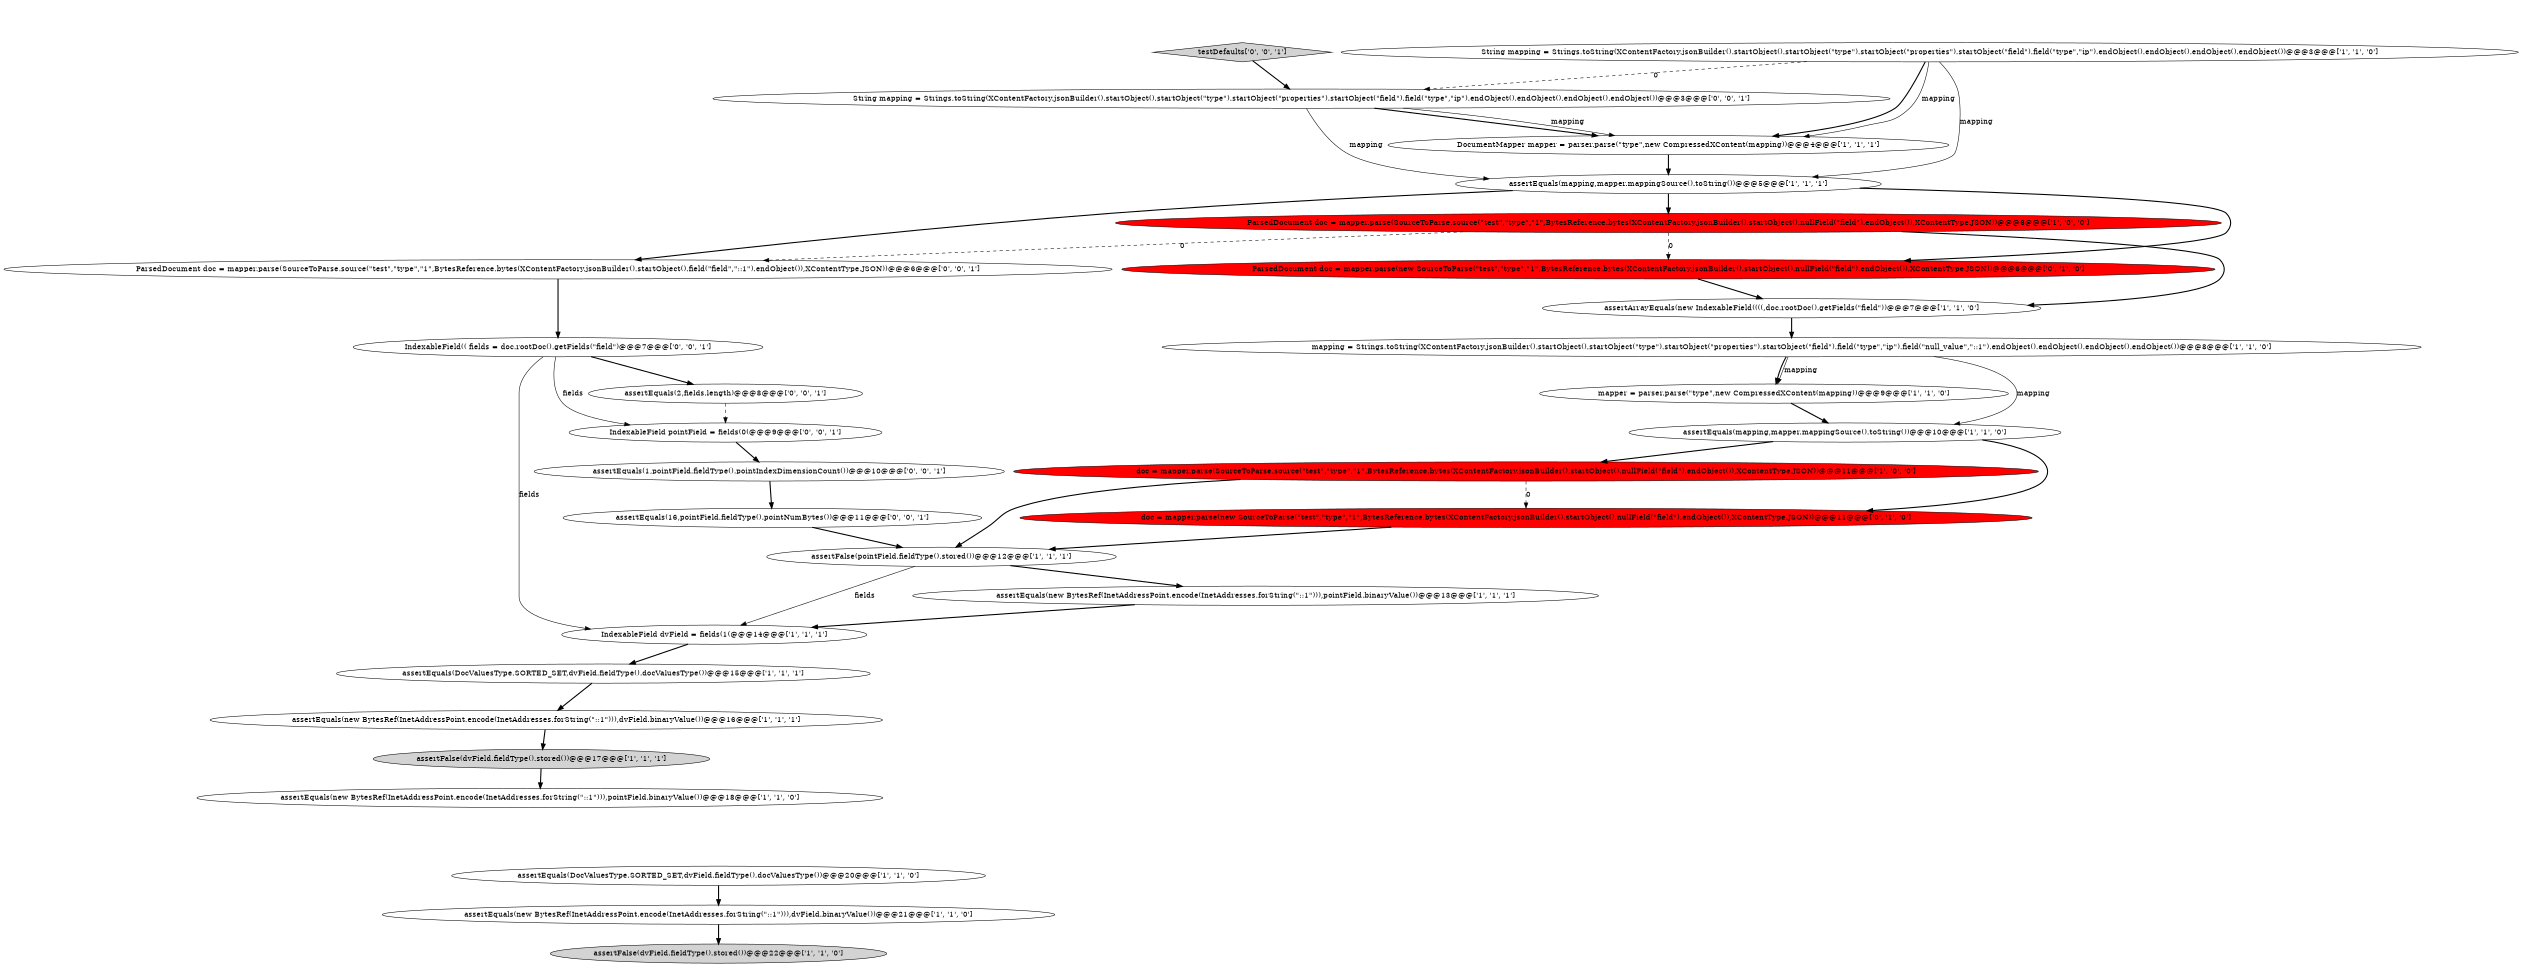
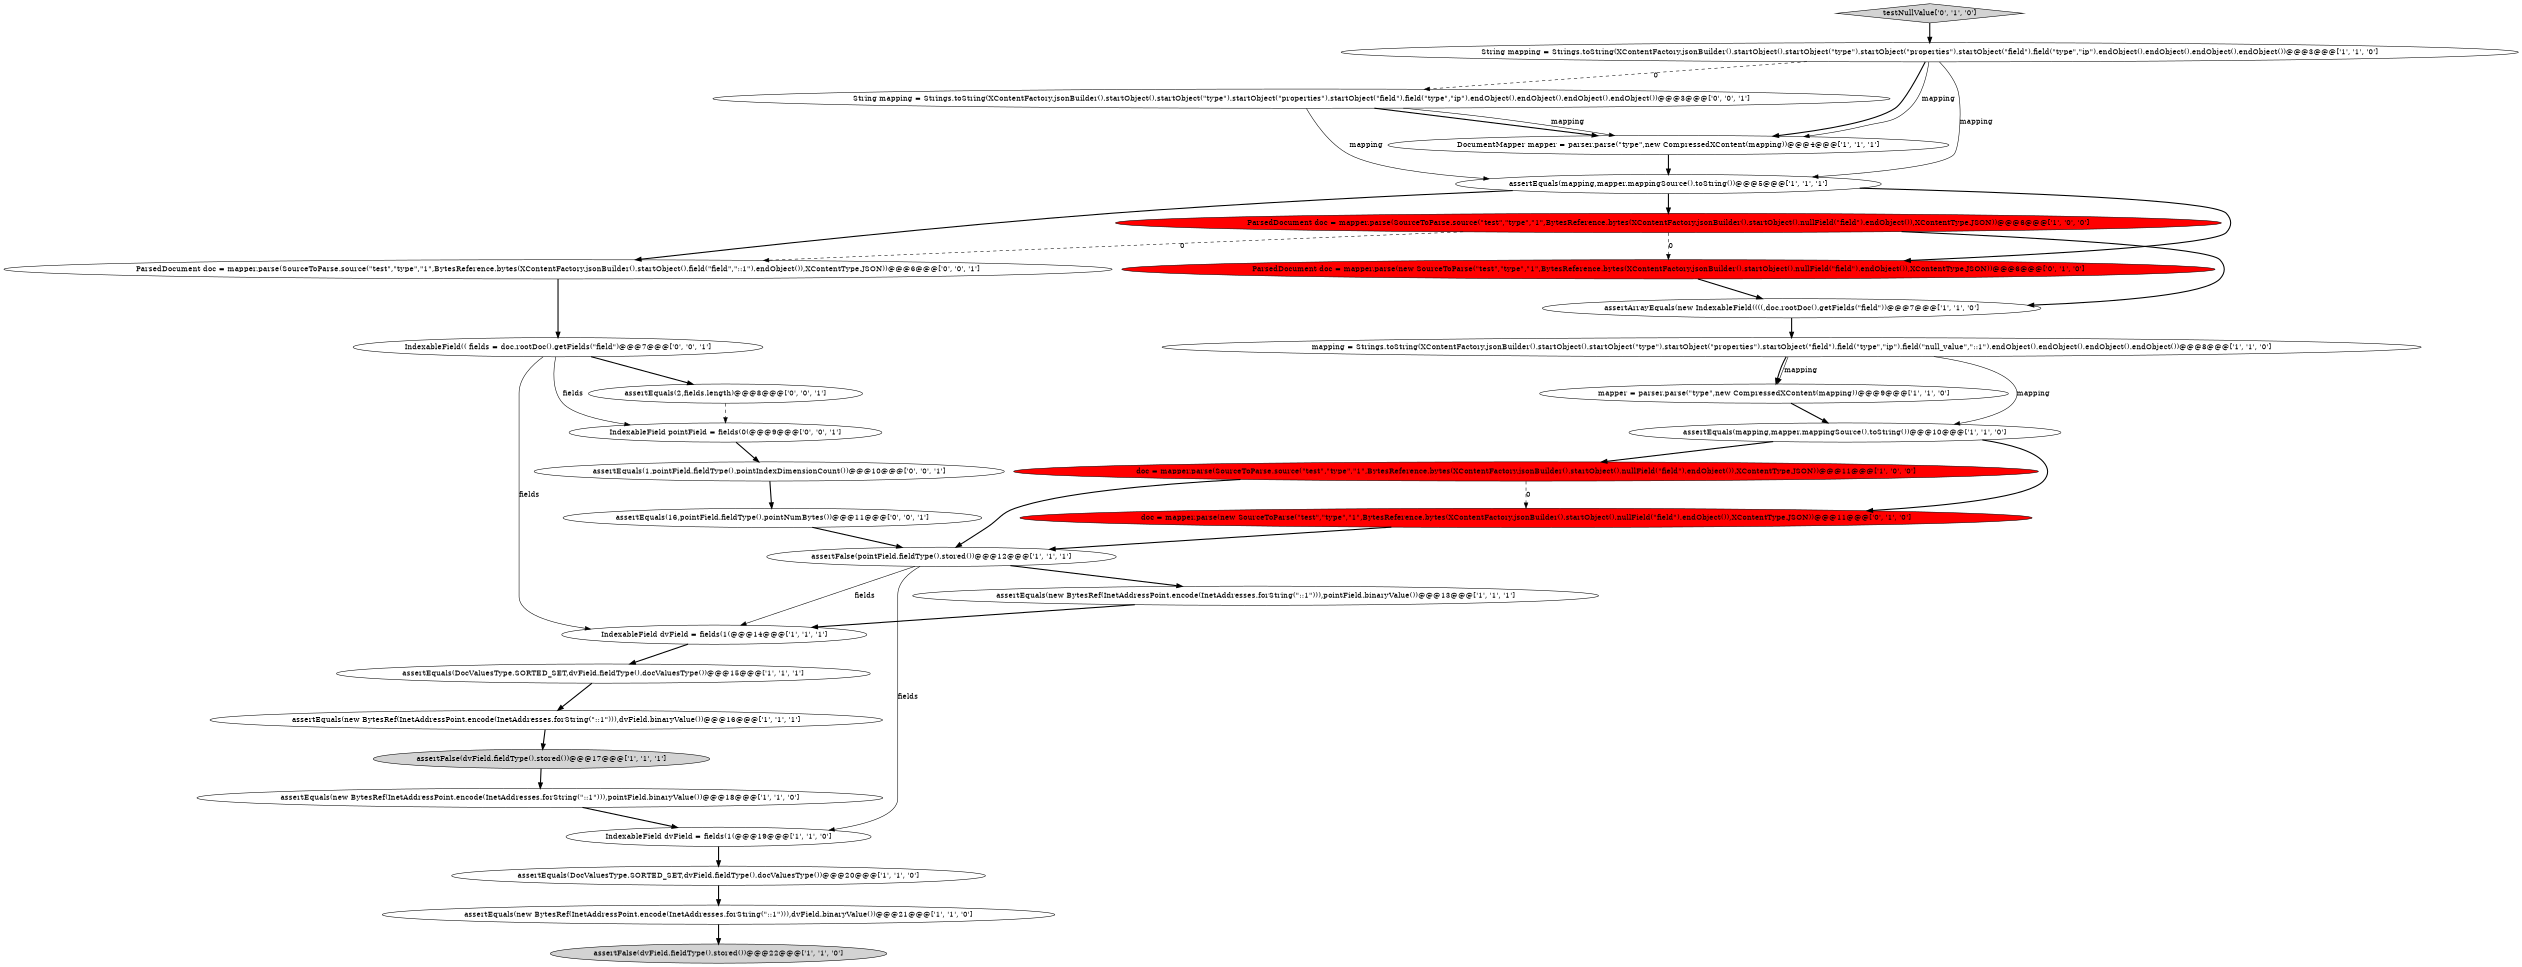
node "testNullValue['0', '1', '0']": added
node "testDefaults['0', '0', '1']": removed
node "IndexableField dvField = fields(1(@@@19@@@['1', '1', '0']": added
